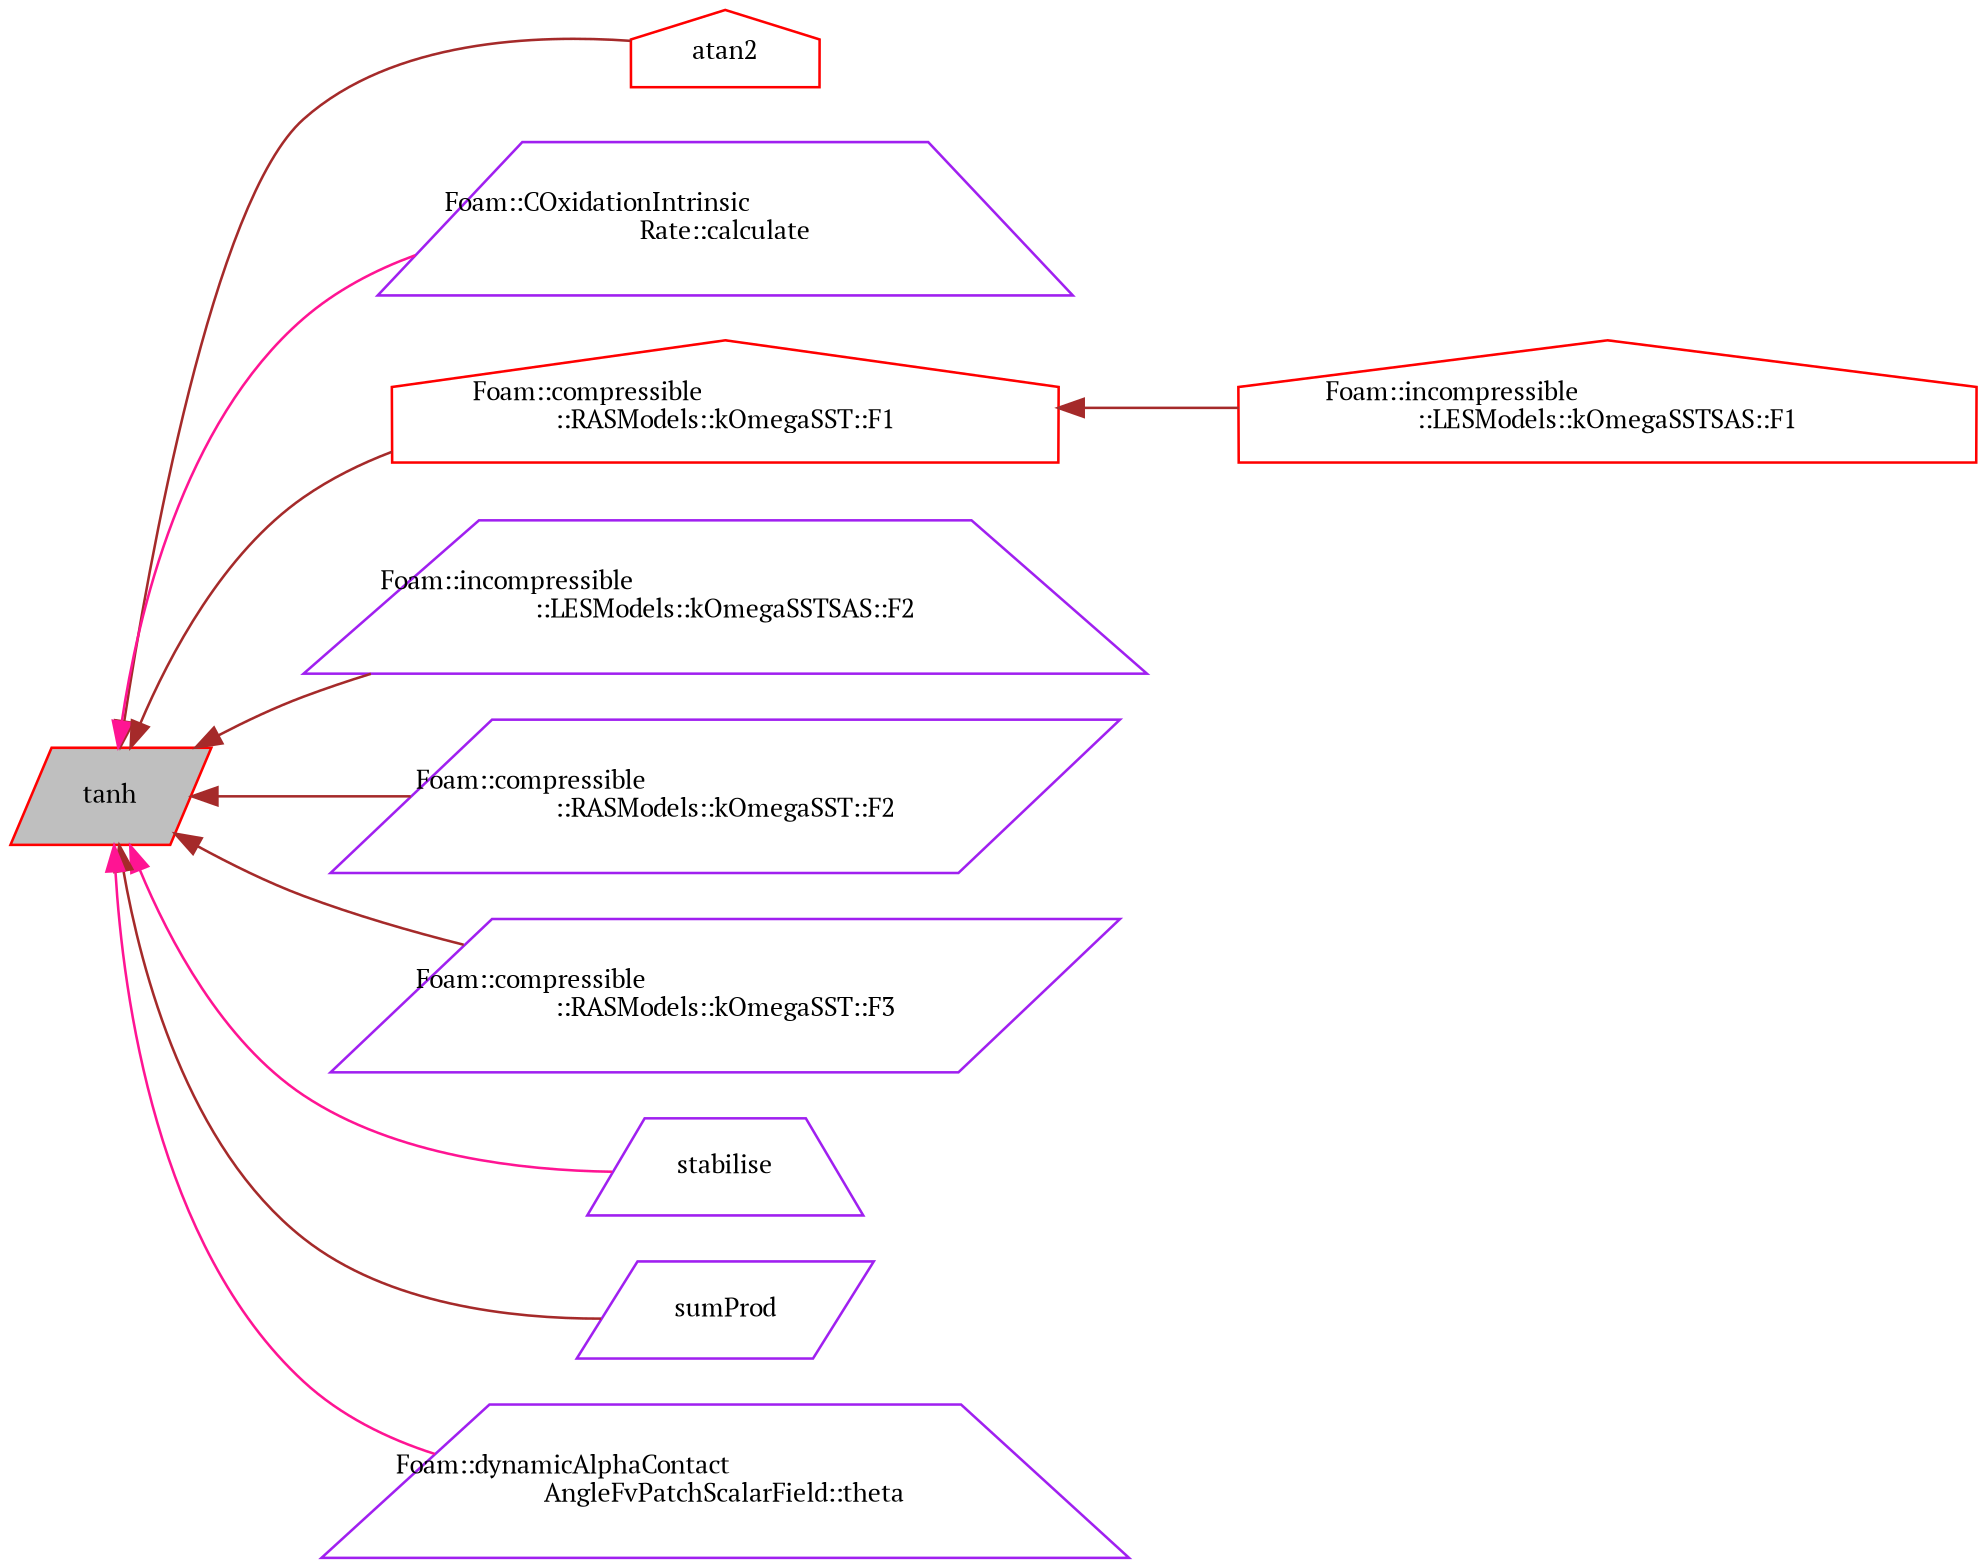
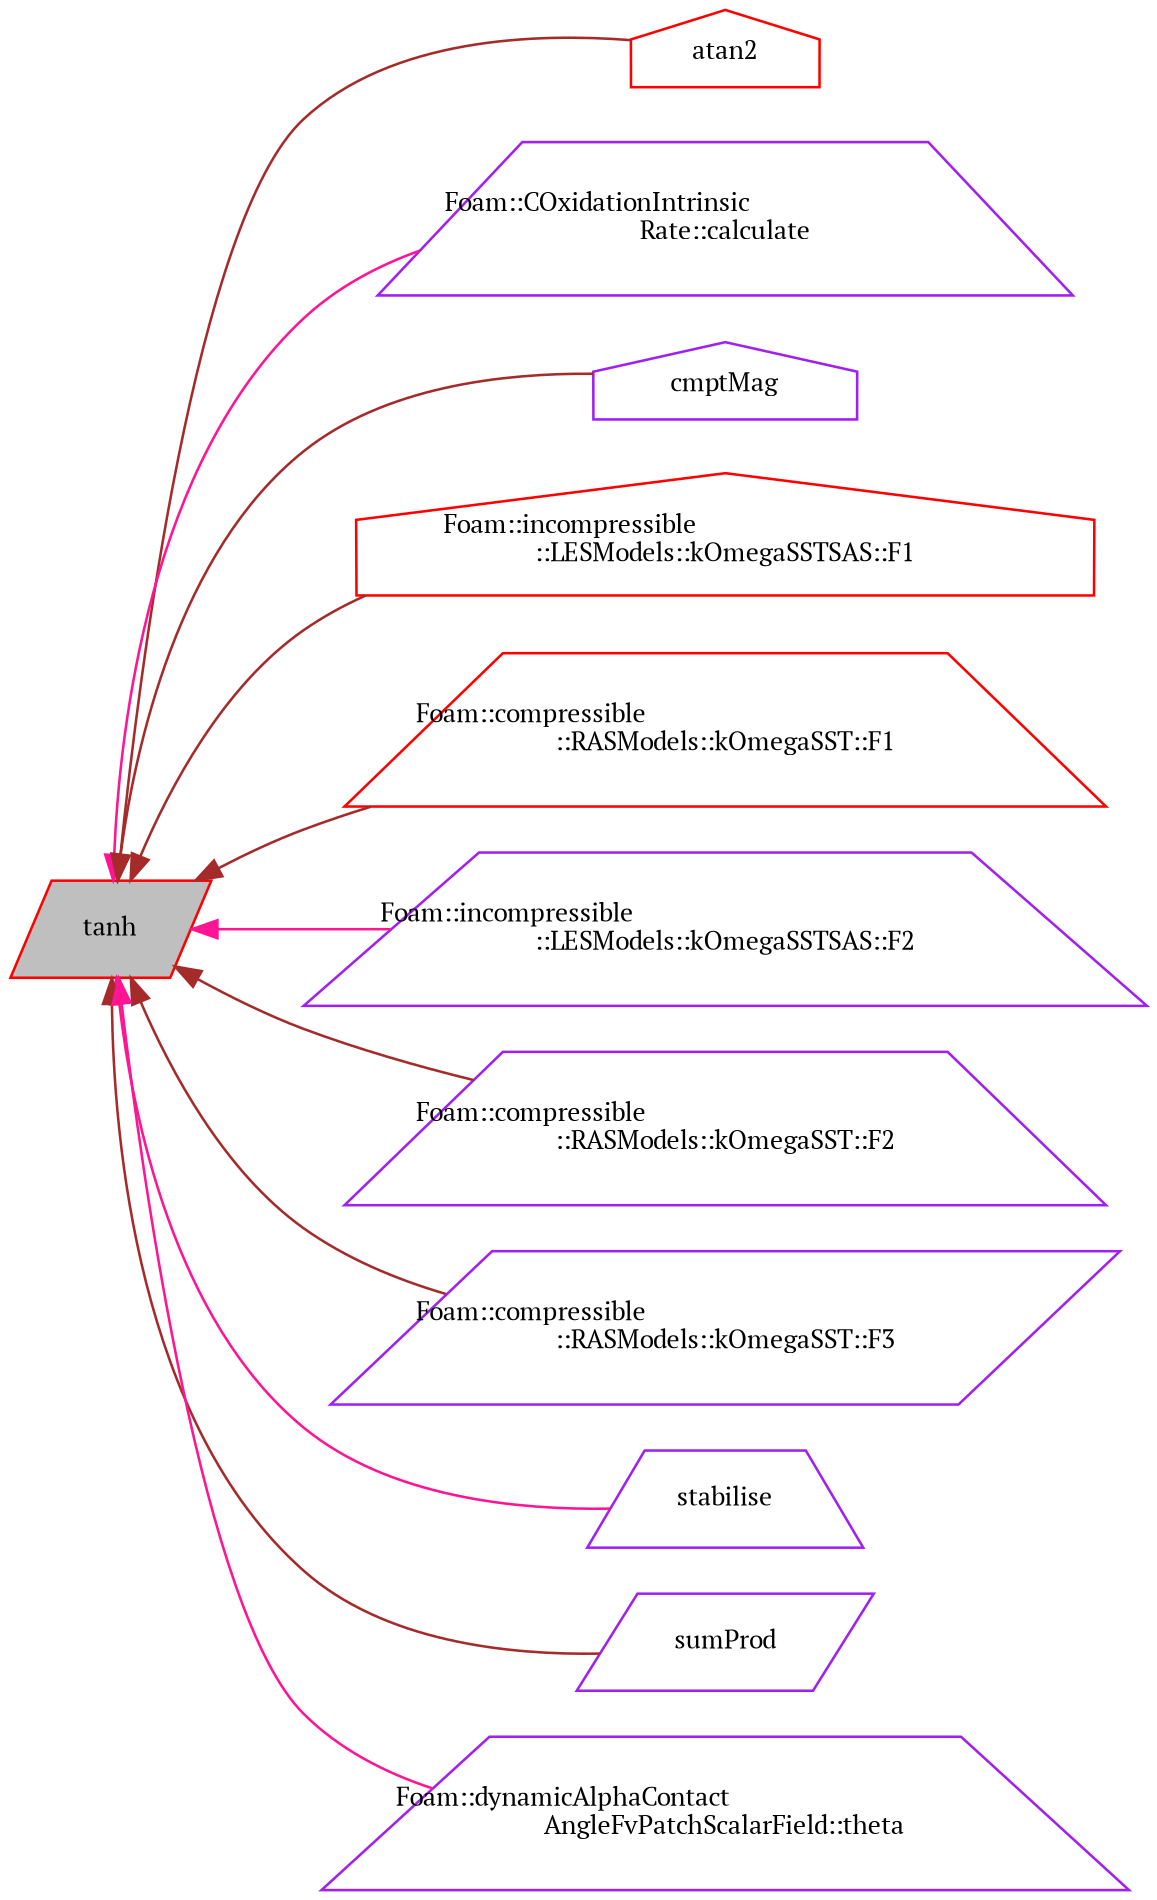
node "cmptMag": added
node "Foam::compressible ::RASModels::kOmegaSST::F1": shape house -> trapezium
edge "Foam::incompressible ::LESModels::kOmegaSSTSAS::F1" -> "Foam::compressible ::RASModels::kOmegaSST::F1": now "Foam::incompressible ::LESModels::kOmegaSSTSAS::F1" -> "tanh"
edge "Foam::incompressible ::LESModels::kOmegaSSTSAS::F2" -> "tanh": color brown -> deeppink
node "Foam::compressible ::RASModels::kOmegaSST::F2": shape parallelogram -> trapezium
